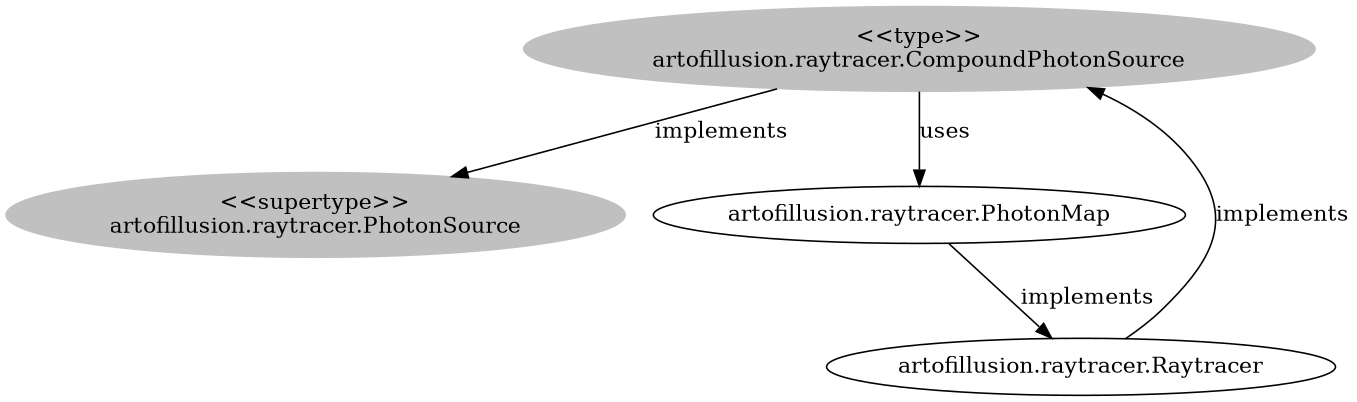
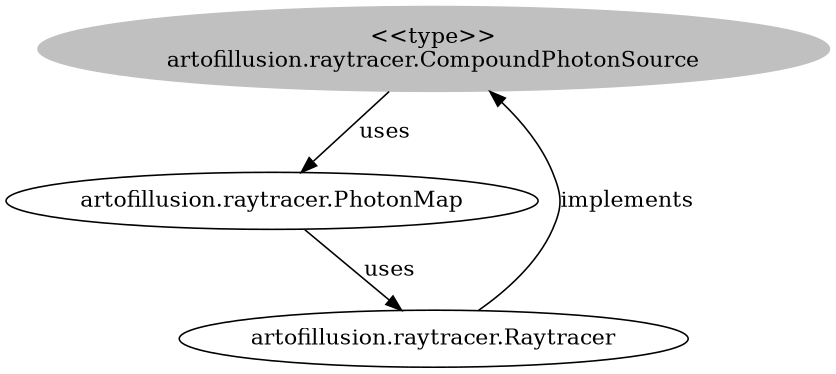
node "<<supertype>> artofillusion.raytracer.PhotonSource": removed
edge "artofillusion.raytracer.PhotonMap" -> "artofillusion.raytracer.Raytracer": label "implements" -> "uses"
